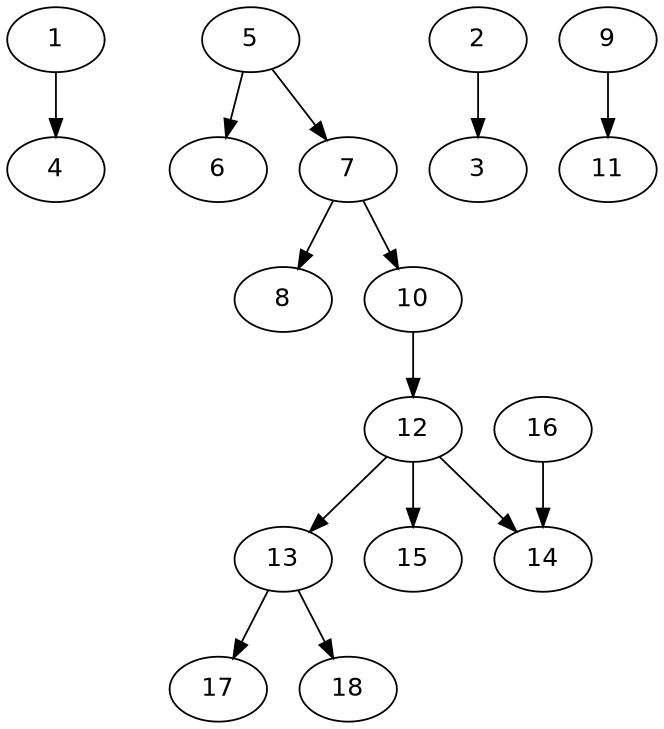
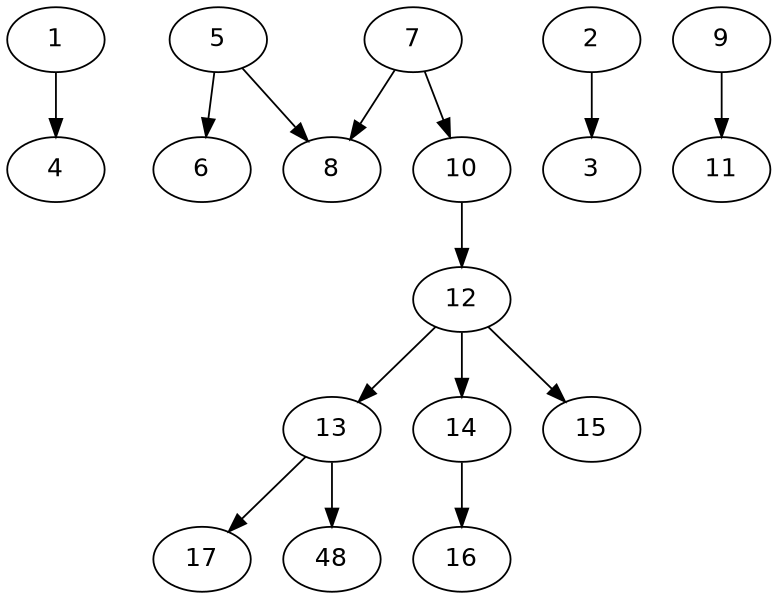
edge "5" -> "7": now "5" -> "8"
edge "16" -> "14": reversed
node "18": label "18" -> "48"
